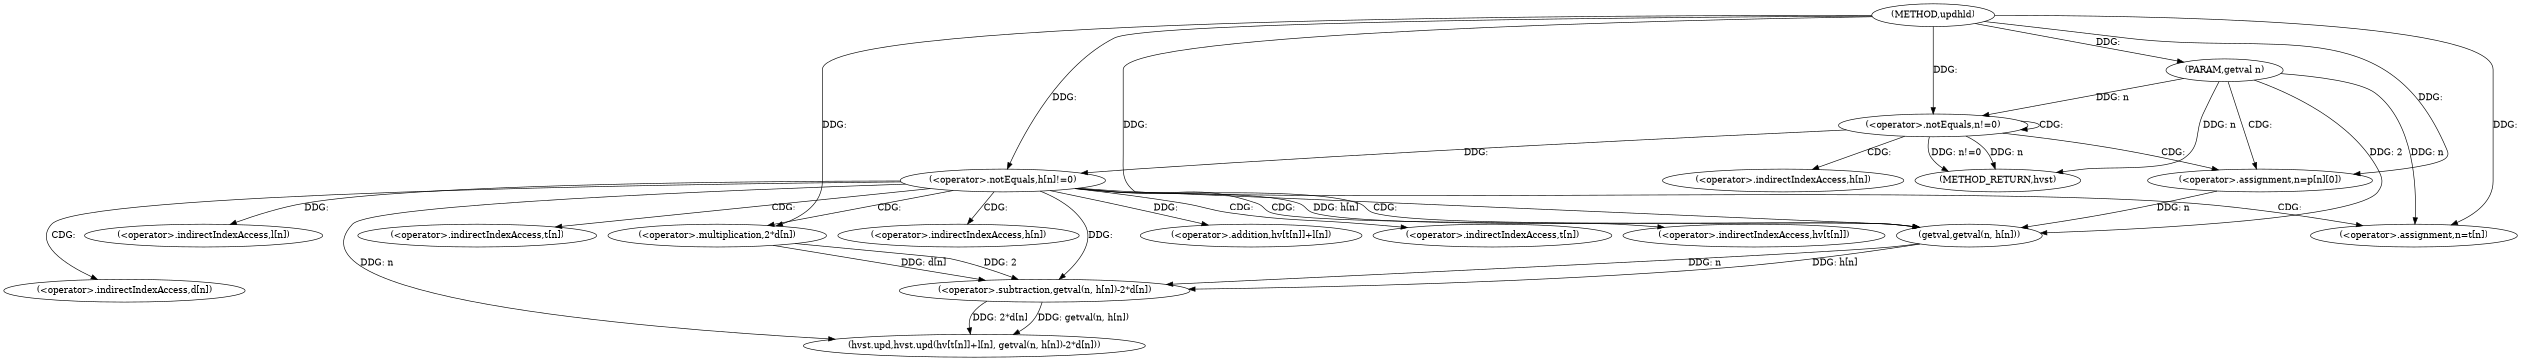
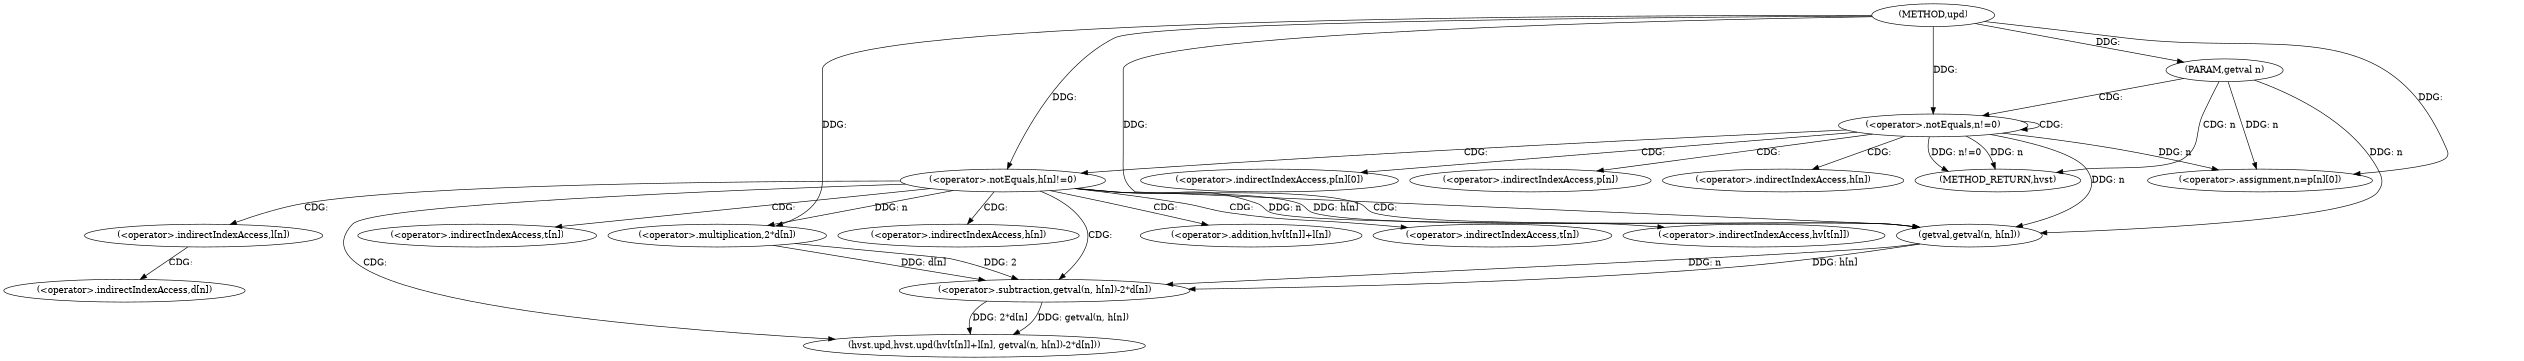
node "(METHOD,updhld)": label "(METHOD,updhld)" -> "(METHOD,upd)"
edge "(PARAM,getval n)" -> "(<operator>.notEquals,n!=0)": label "DDG: n" -> "CDG: "
edge "(PARAM,getval n)" -> "(METHOD_RETURN,hvst)": label "DDG: n" -> "CDG: n"
edge "(PARAM,getval n)" -> "(<operator>.assignment,n=p[n][0])": label "CDG: " -> "DDG: n"
edge "(<operator>.notEquals,n!=0)" -> "(<operator>.notEquals,h[n]!=0)": label "DDG: " -> "CDG: "
edge "(<operator>.notEquals,n!=0)" -> "(<operator>.assignment,n=p[n][0])": label "CDG: " -> "DDG: n"
edge "(PARAM,getval n)" -> "(getval,getval(n, h[n]))": label "DDG: 2" -> "DDG: n"
node "(<operator>.indirectIndexAccess,p[n][0])": added
node "(<operator>.indirectIndexAccess,p[n])": added
edge "(<operator>.notEquals,h[n]!=0)" -> "(<operator>.indirectIndexAccess,d[n])": now "(<operator>.indirectIndexAccess,l[n])" -> "(<operator>.indirectIndexAccess,d[n])"
edge "(<operator>.notEquals,h[n]!=0)" -> "(<operator>.indirectIndexAccess,l[n])": label "DDG: " -> "CDG: "
edge "(<operator>.notEquals,h[n]!=0)" -> "(<operator>.multiplication,2*d[n])": label "CDG: " -> "DDG: n"
edge "(<operator>.notEquals,h[n]!=0)" -> "(<operator>.addition,hv[t[n]]+l[n])": label "DDG: " -> "CDG: "
edge "(<operator>.notEquals,h[n]!=0)" -> "(<operator>.indirectIndexAccess,hv[t[n]])": label "CDG: " -> "DDG: n"
edge "(<operator>.assignment,n=p[n][0])" -> "(getval,getval(n, h[n]))": now "(<operator>.notEquals,n!=0)" -> "(getval,getval(n, h[n]))"
edge "(<operator>.notEquals,h[n]!=0)" -> "(<operator>.subtraction,getval(n, h[n])-2*d[n])": label "DDG: " -> "CDG: "
node "(<operator>.assignment,n=t[n])": removed
edge "(<operator>.notEquals,h[n]!=0)" -> "(hvst.upd,hvst.upd(hv[t[n]]+l[n], getval(n, h[n])-2*d[n]))": label "DDG: n" -> "CDG: "
